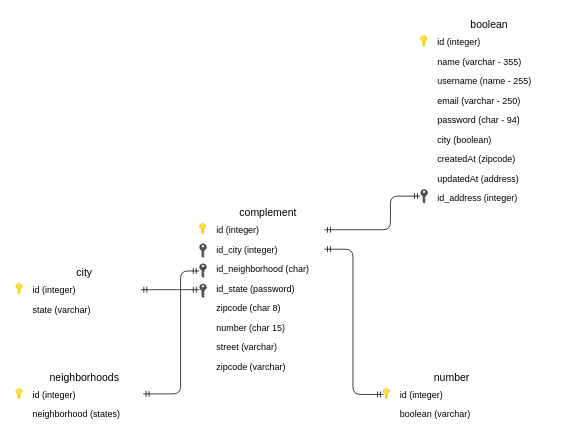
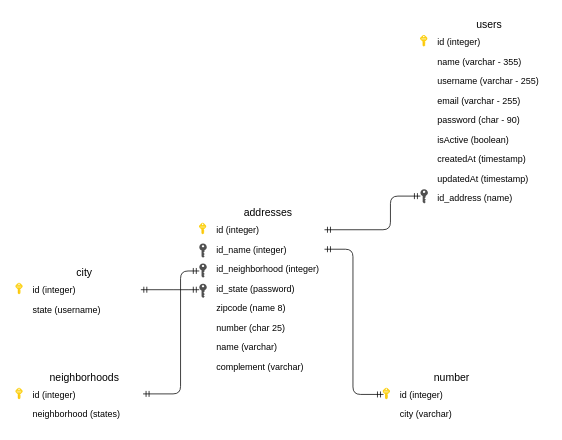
node "boolean": label "boolean" -> "users"
node "username (name - 255)": label "username (name - 255)" -> "username (varchar - 255)"
node "email (varchar - 250)": label "email (varchar - 250)" -> "email (varchar - 255)"
node "password (char - 94)": label "password (char - 94)" -> "password (char - 90)"
node "city (boolean)": label "city (boolean)" -> "isActive (boolean)"
node "createdAt (zipcode)": label "createdAt (zipcode)" -> "createdAt (timestamp)"
node "updatedAt (address)": label "updatedAt (address)" -> "updatedAt (timestamp)"
node "id_address (integer)": label "id_address (integer)" -> "id_address (name)"
node "complement": label "complement" -> "addresses"
node "id_city (integer)": label "id_city (integer)" -> "id_name (integer)"
node "id_neighborhood (char)": label "id_neighborhood (char)" -> "id_neighborhood (integer)"
node "zipcode (char 8)": label "zipcode (char 8)" -> "zipcode (name 8)"
node "state (varchar)": label "state (varchar)" -> "state (username)"
node "number (char 15)": label "number (char 15)" -> "number (char 25)"
node "street (varchar)": label "street (varchar)" -> "name (varchar)"
node "zipcode (varchar)": label "zipcode (varchar)" -> "complement (varchar)"
node "boolean (varchar)": label "boolean (varchar)" -> "city (varchar)"
